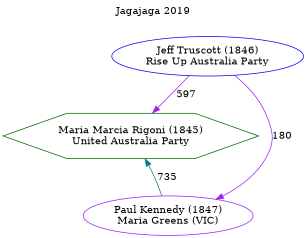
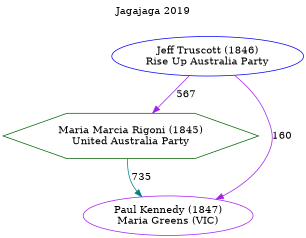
edge "Jeff Truscott (1846) Rise Up Australia Party" -> "Maria Marcia Rigoni (1845) United Australia Party": label "597" -> "567"
edge "Jeff Truscott (1846) Rise Up Australia Party" -> "Paul Kennedy (1847) Maria Greens (VIC)": label "180" -> "160"
edge "Paul Kennedy (1847) Maria Greens (VIC)" -> "Maria Marcia Rigoni (1845) United Australia Party": reversed
